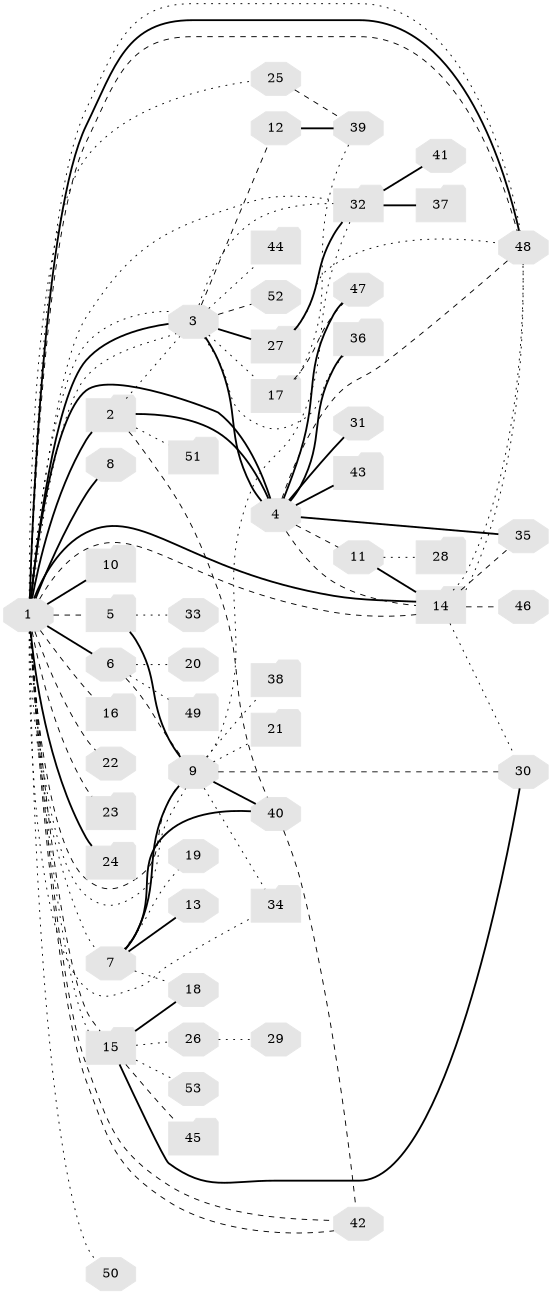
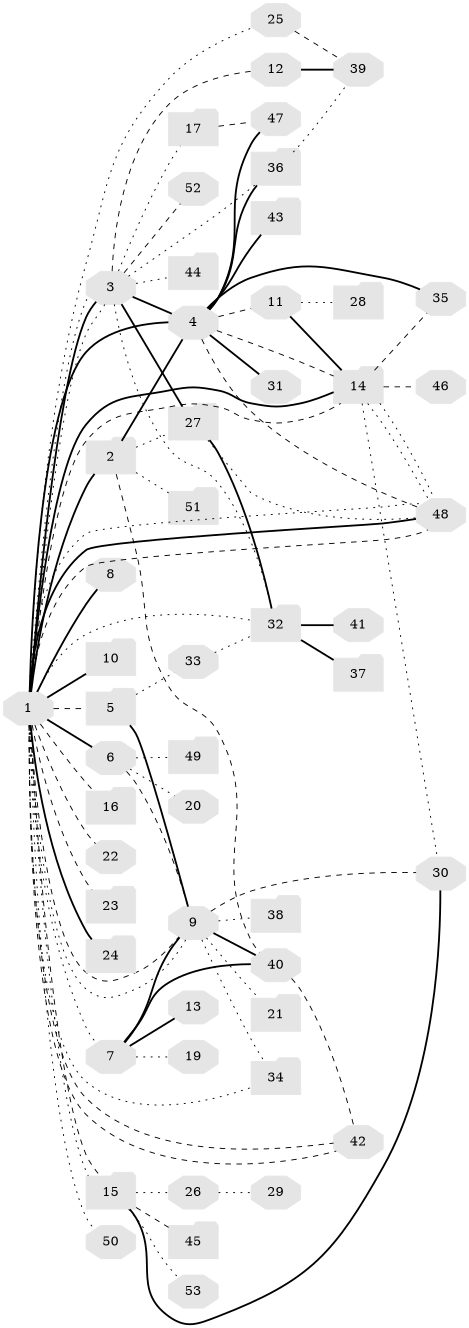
edge "39" -- "17": now "39" -- "36"
edge "3" -- "2": now "27" -- "2"
edge "32" -- "9": now "32" -- "33"
node "18": removed
